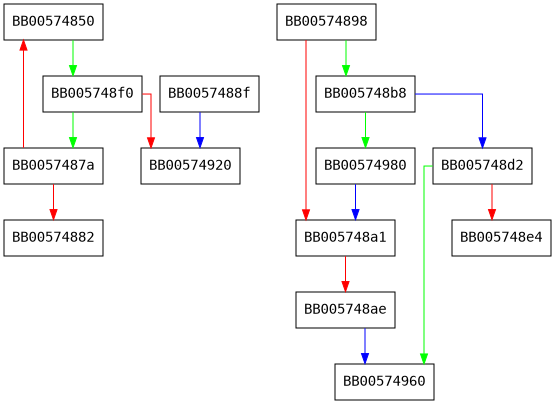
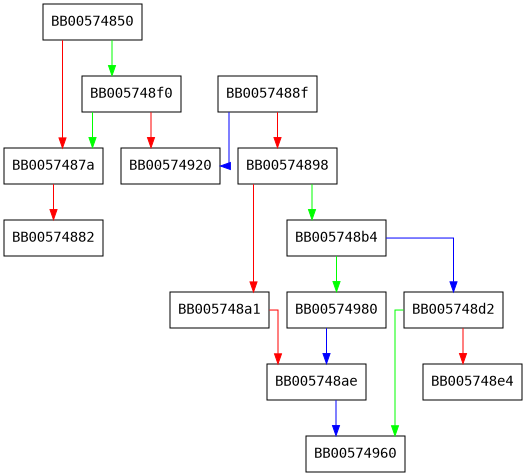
node "BB005748b8": label "BB005748b8" -> "BB005748b4"
edge "BB0057487a" -> "BB00574850": reversed
edge "BB0057488f" -> "BB00574898": added
edge "BB00574980" -> "BB005748a1": now "BB00574980" -> "BB005748ae"
